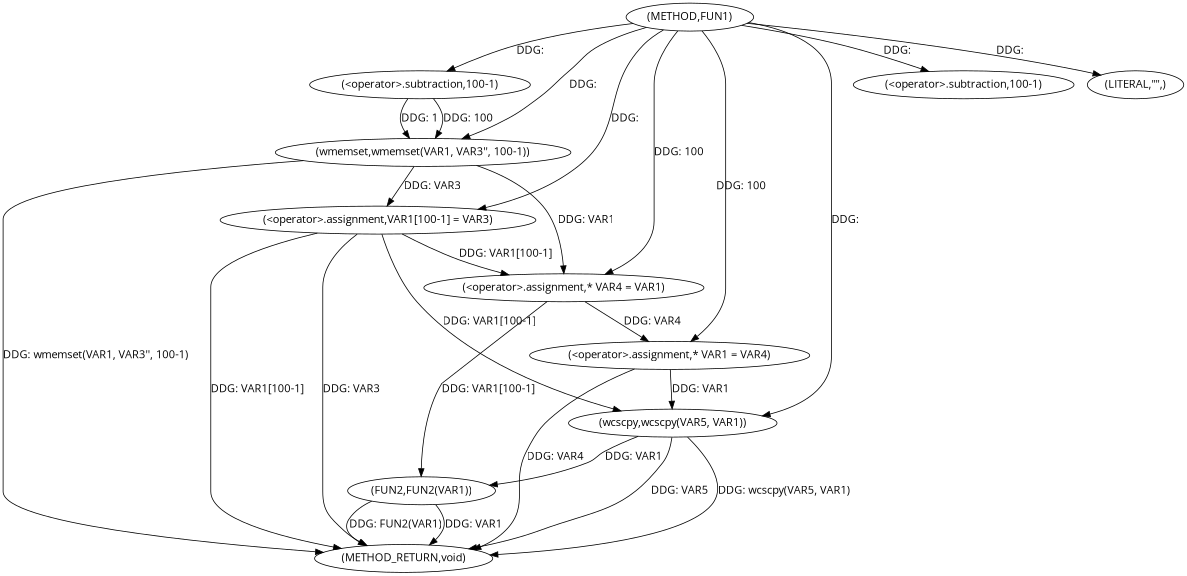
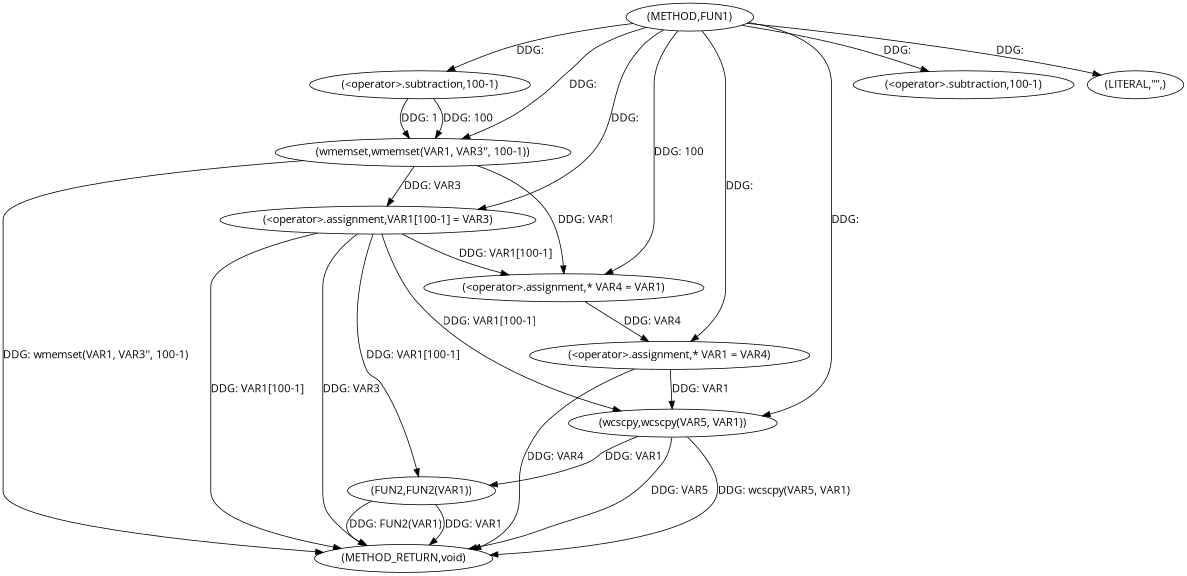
edge "(METHOD,FUN1)" -> "(<operator>.assignment,* VAR1 = VAR4)": label "DDG: 100" -> "DDG: "
edge "(<operator>.assignment,* VAR4 = VAR1)" -> "(FUN2,FUN2(VAR1))": now "(<operator>.assignment,VAR1[100-1] = VAR3)" -> "(FUN2,FUN2(VAR1))"
